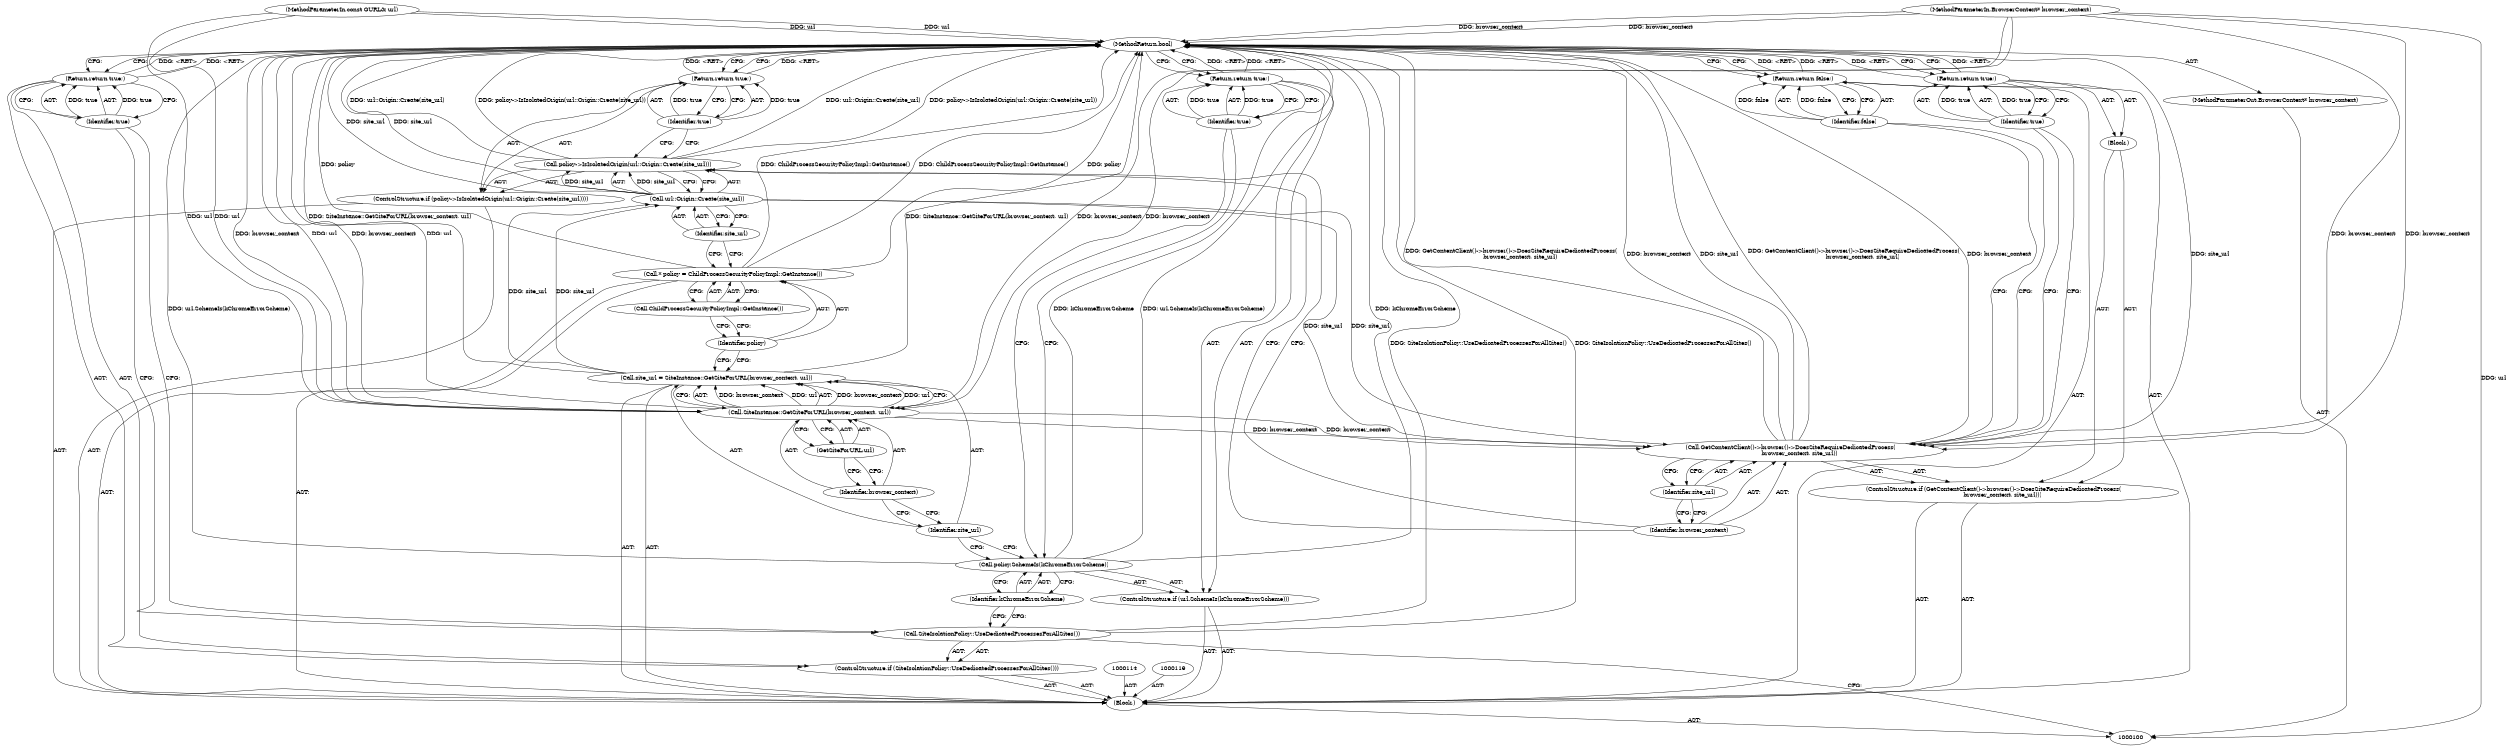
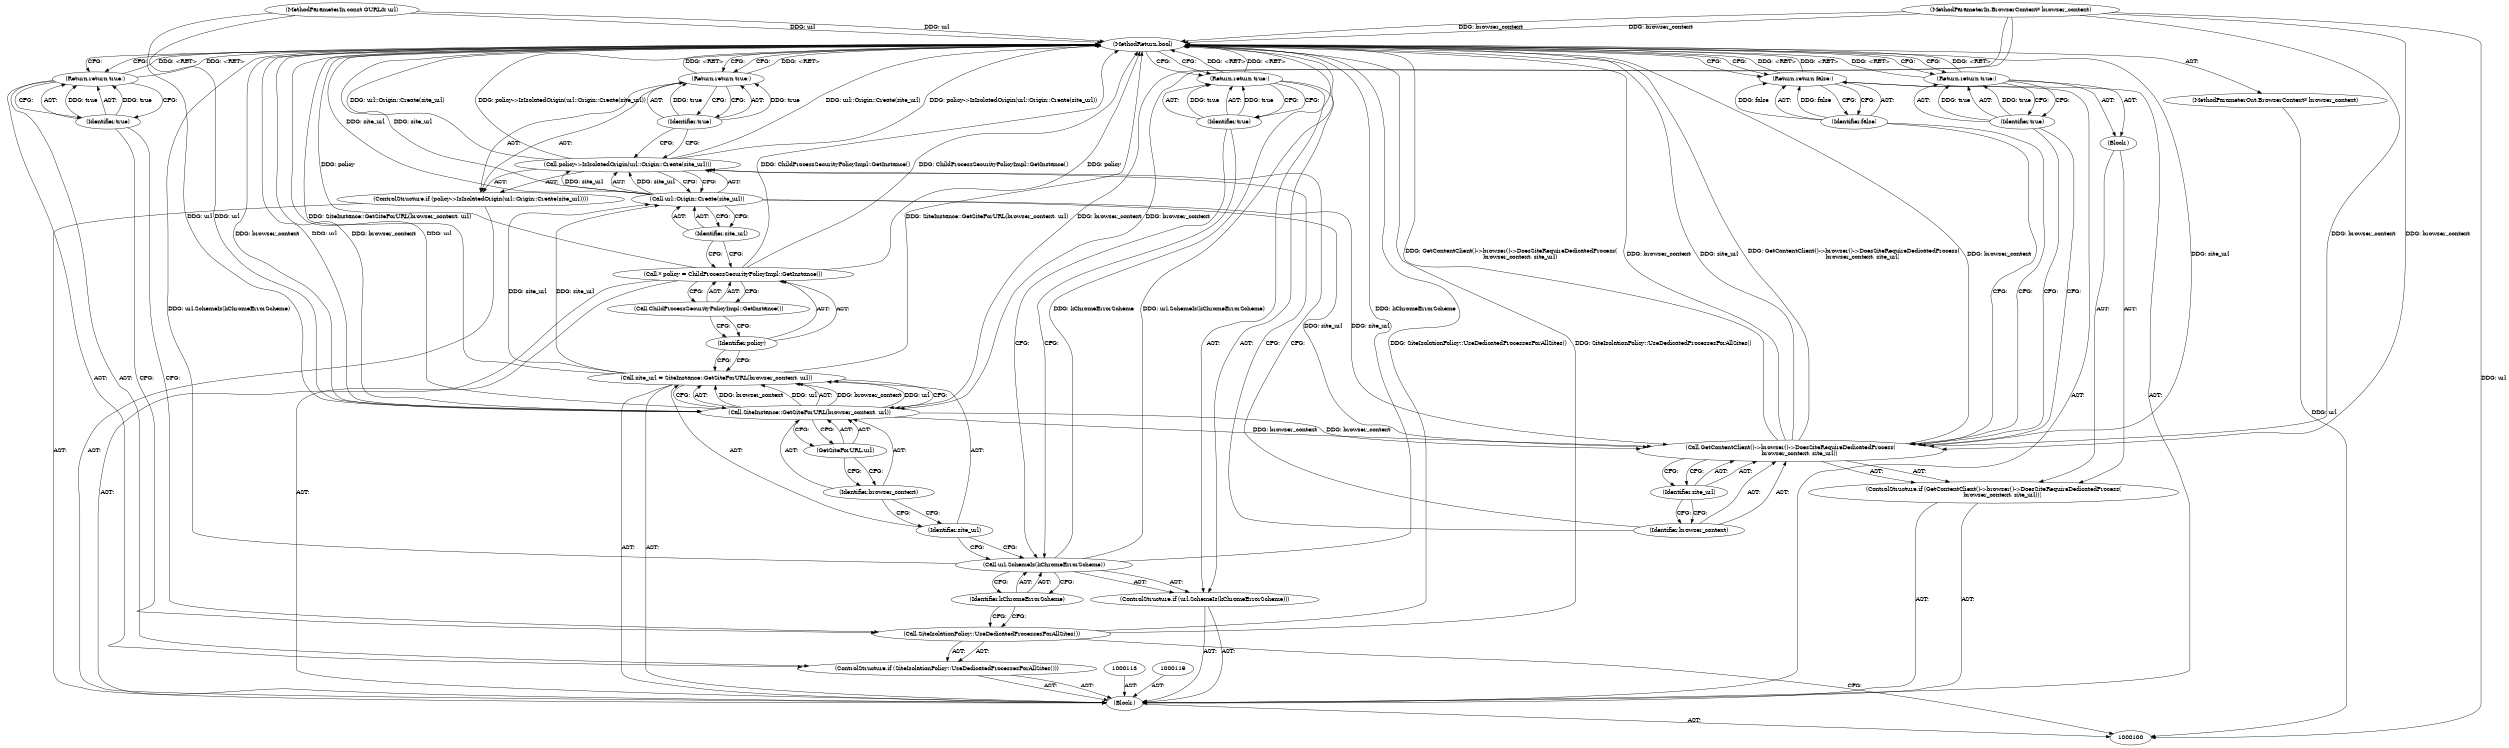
edge "(MethodParameterOut,BrowserContext* browser_context)" -> "1000100": label "AST: " -> "DDG: url"
node "(Call,policy.SchemeIs(kChromeErrorScheme))": label "(Call,policy.SchemeIs(kChromeErrorScheme))" -> "(Call,url.SchemeIs(kChromeErrorScheme))"
node "1000114": label "1000114" -> "1000113"
